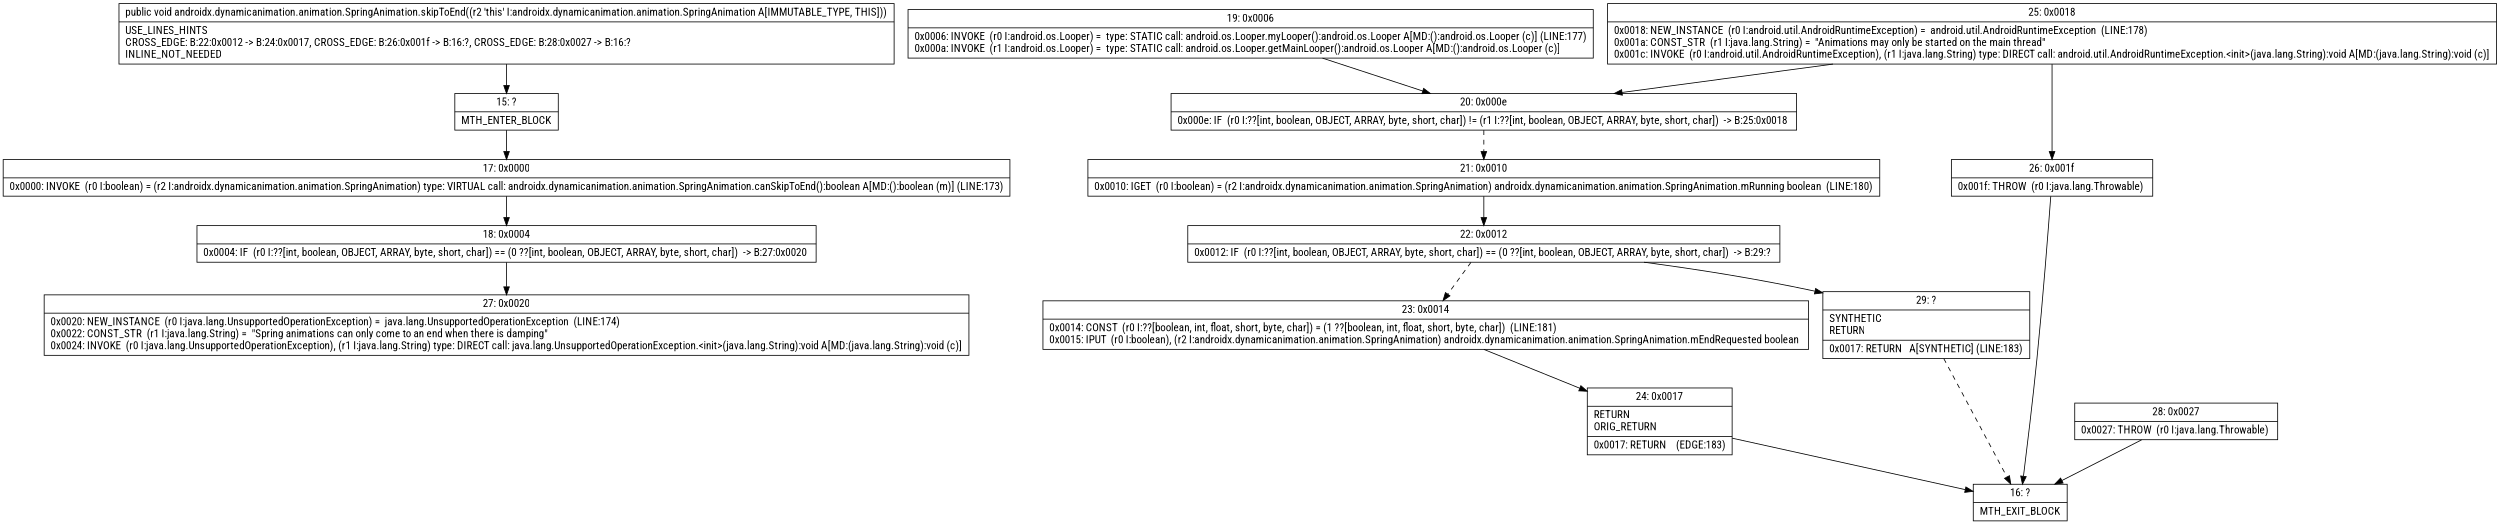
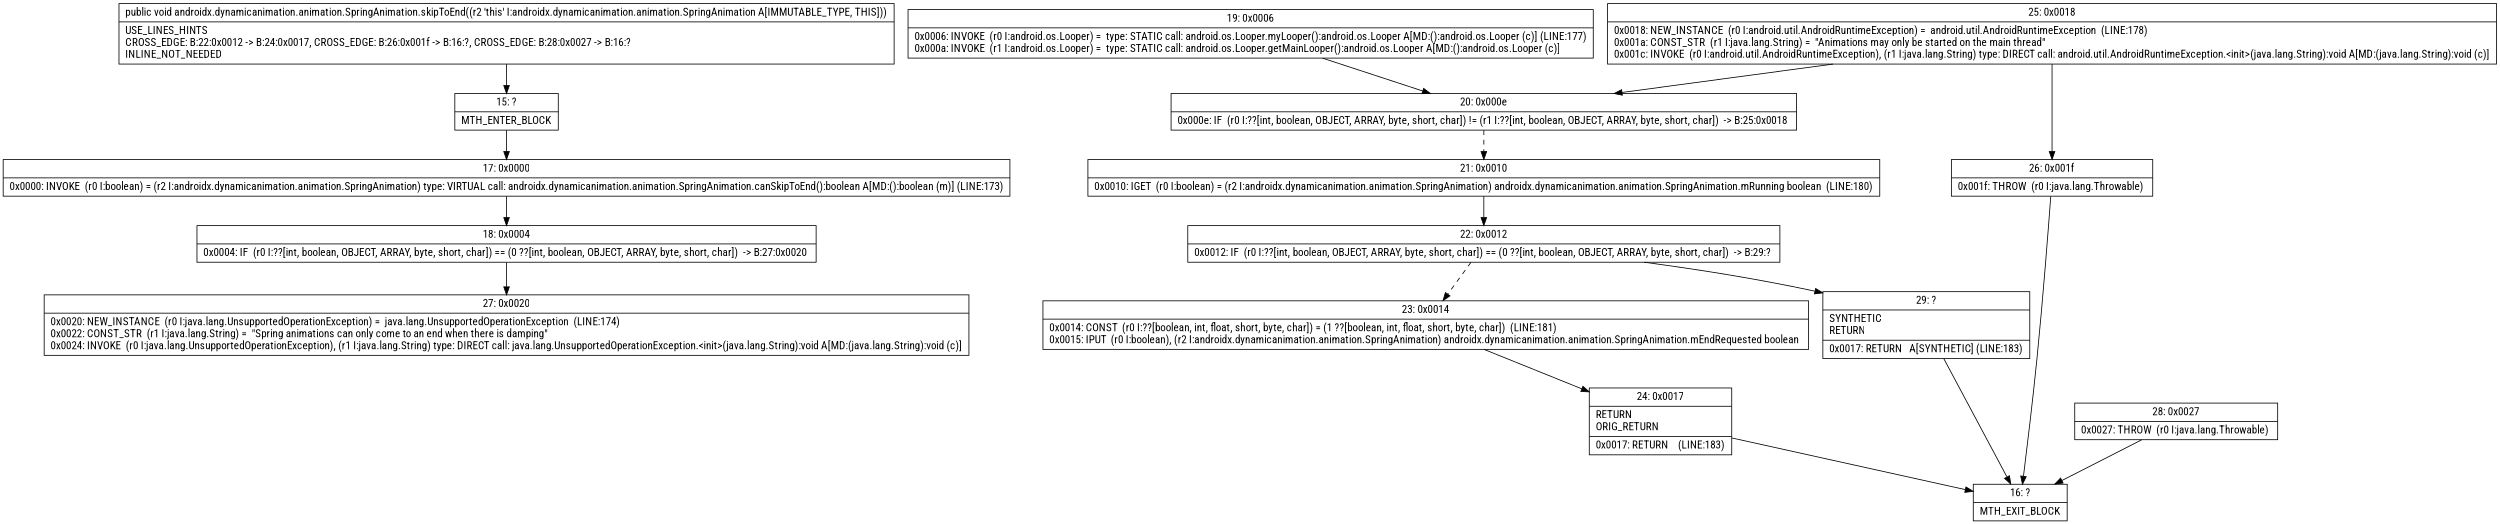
edge "29: ?" -> "16: ?": style dashed -> solid
node "24: 0x0017": text "0x0017: RETURN    (EDGE:183)" -> "0x0017: RETURN    (LINE:183)"
